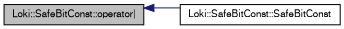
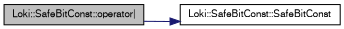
edge "Loki::SafeBitConst::SafeBitConst" -> "Loki::SafeBitConst::operator|": reversed
